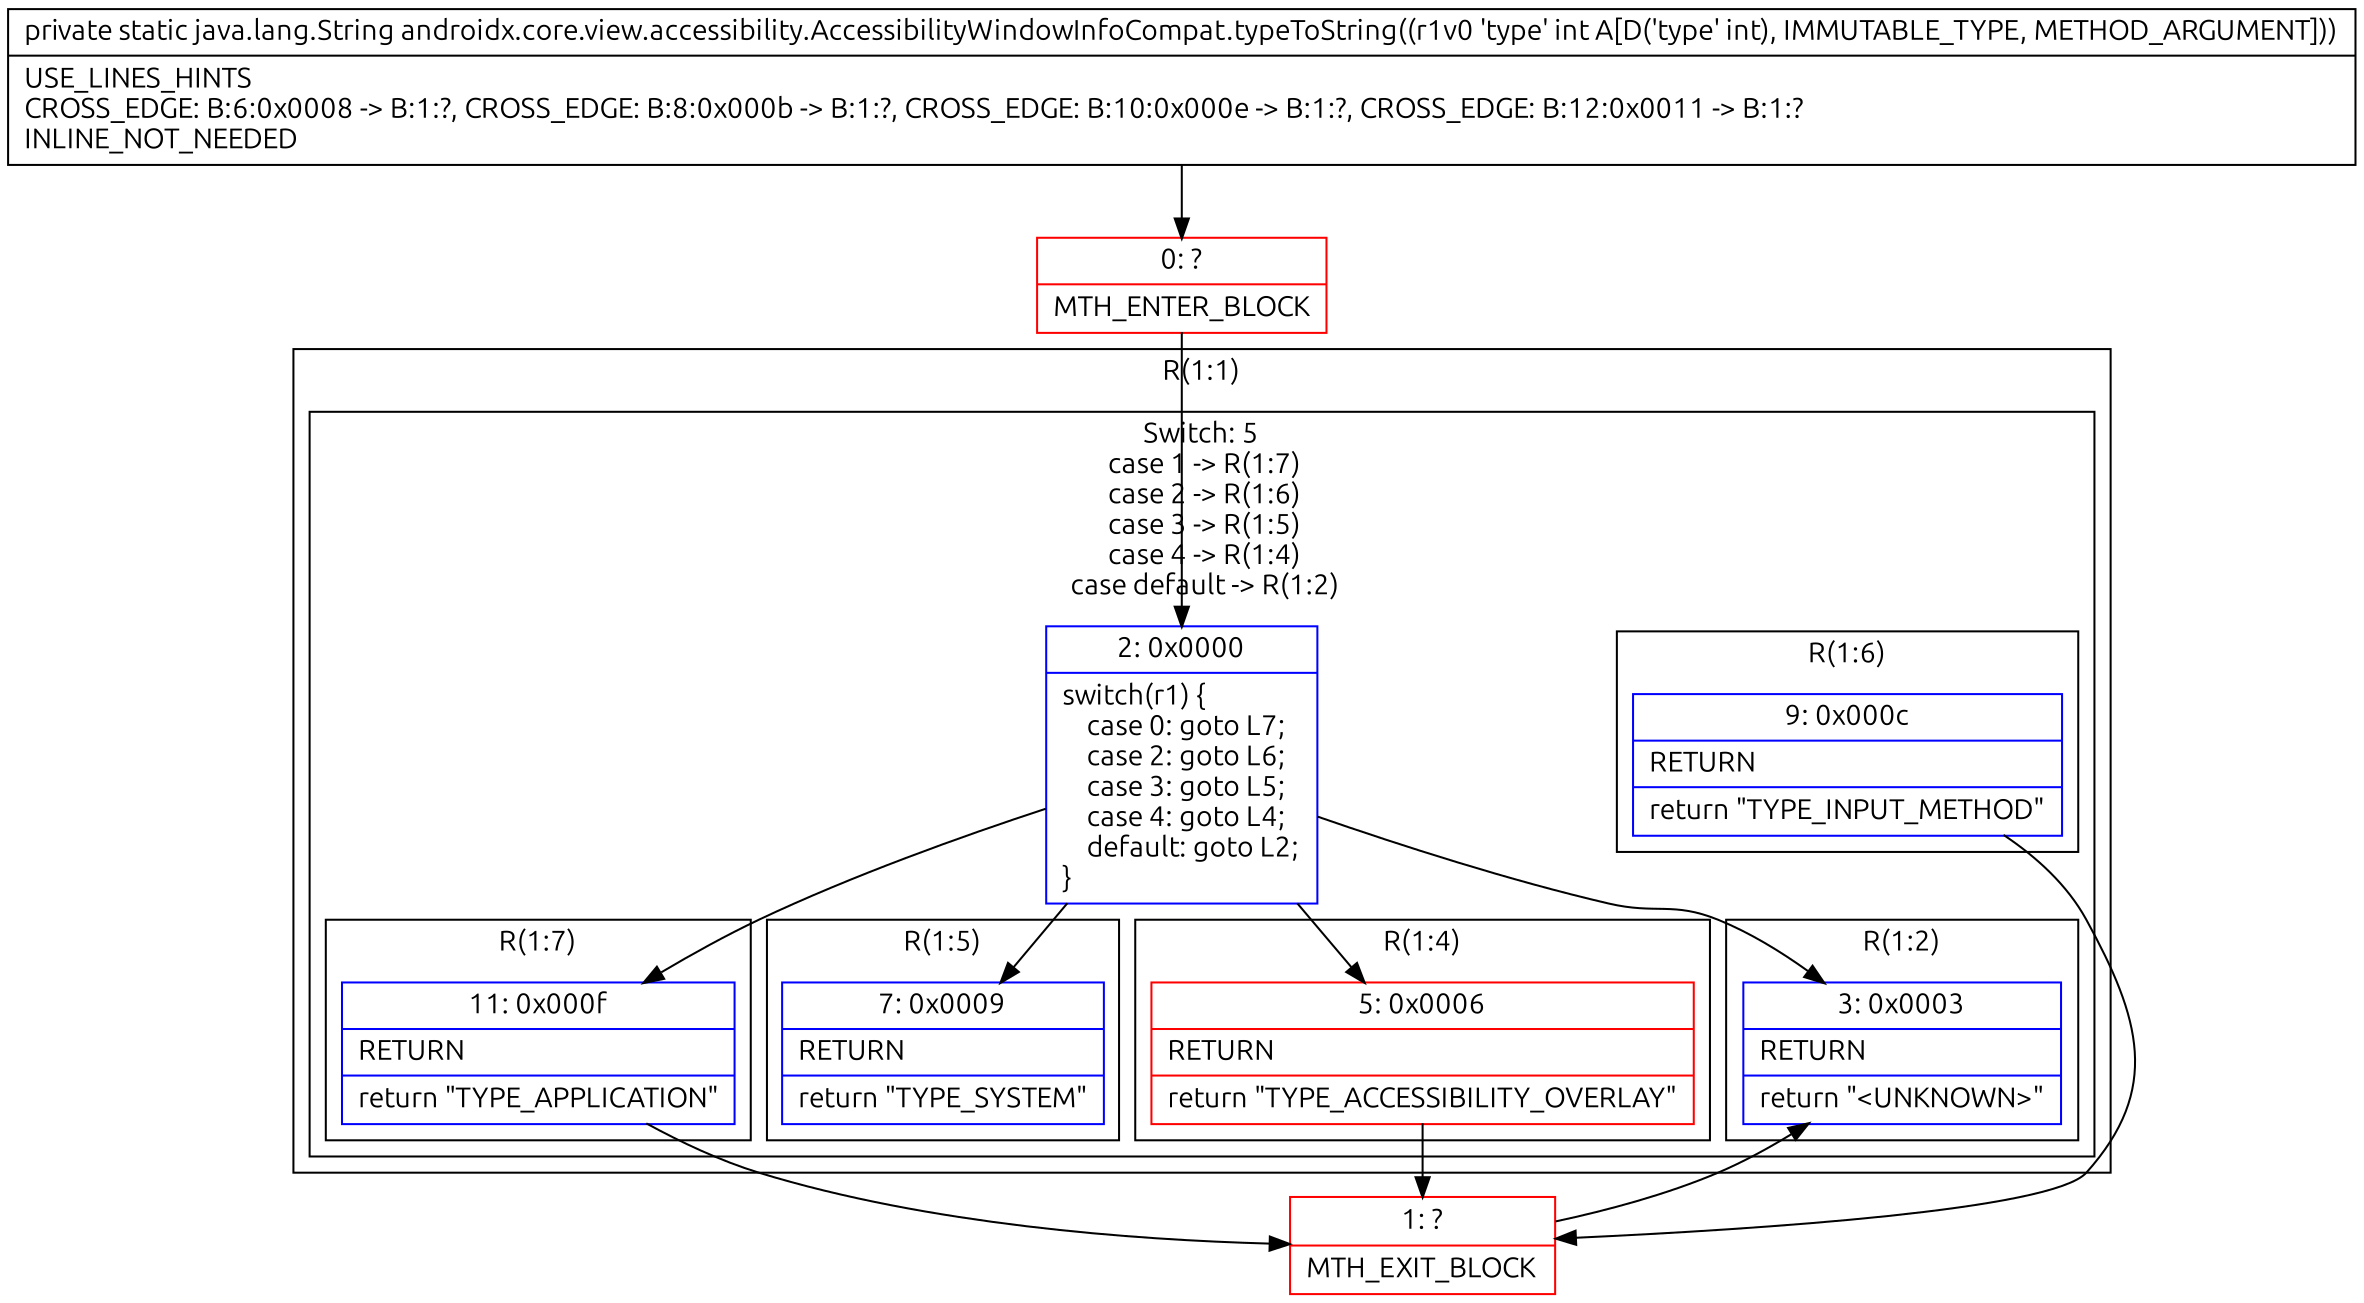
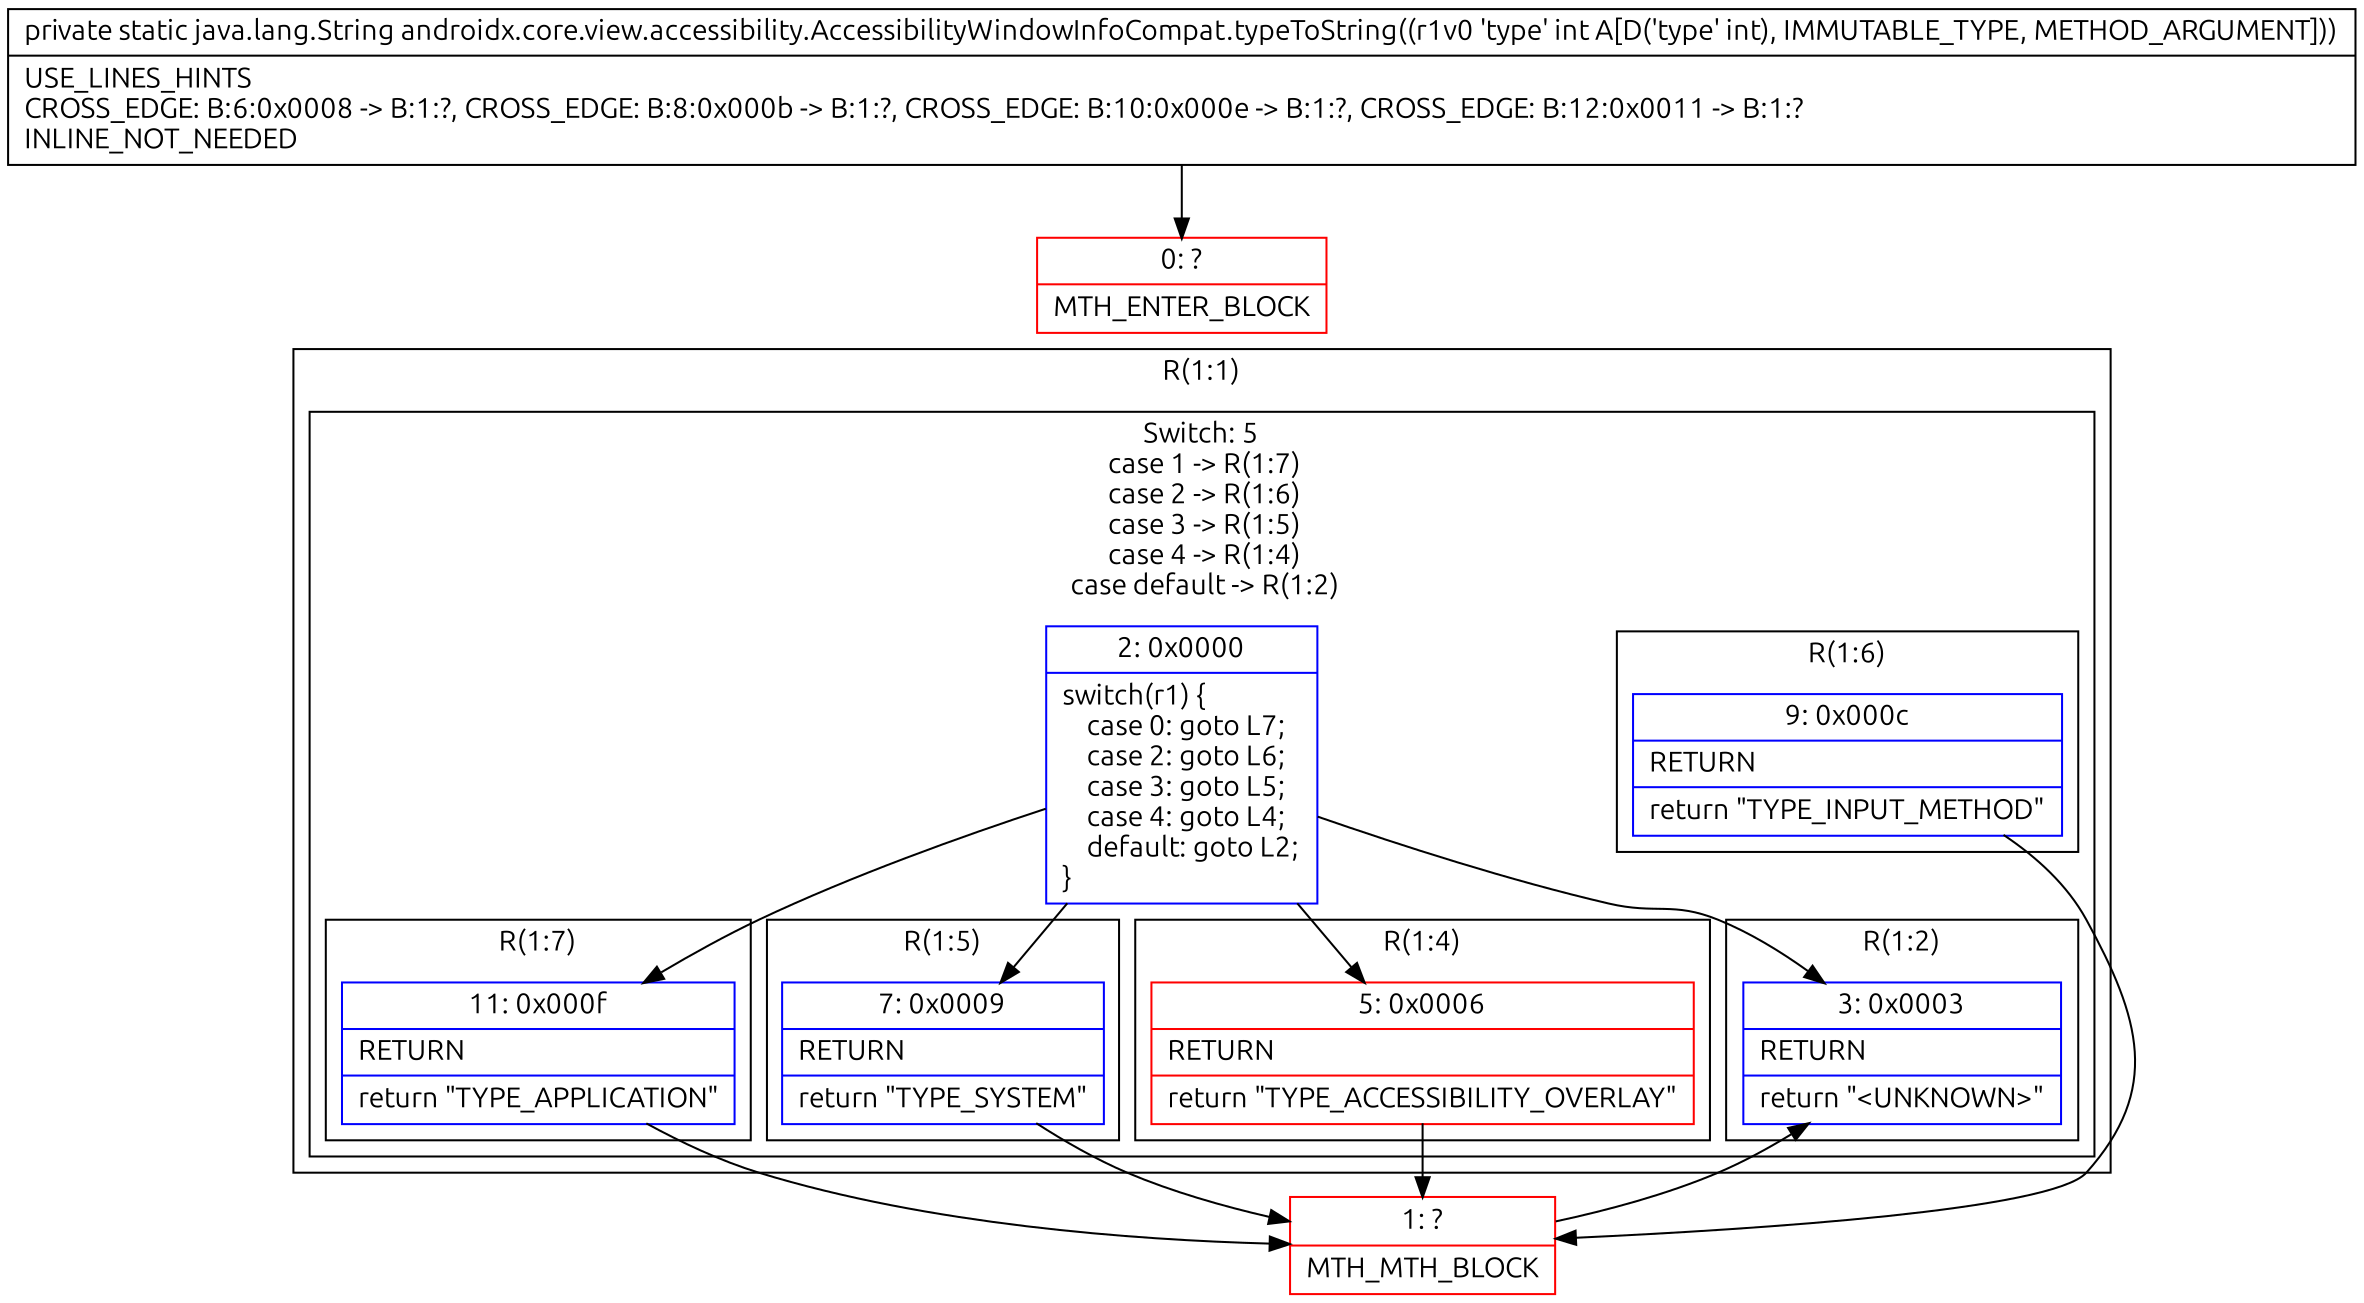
edge "0: ?" -> "2: 0x0000": removed
edge "7: 0x0009" -> "1: ?": added
node "1: ?": text "MTH_EXIT_BLOCK" -> "MTH_MTH_BLOCK"
